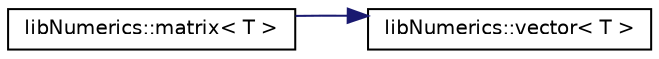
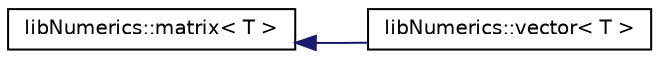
edge "libNumerics::matrix< T >" -> "libNumerics::vector< T >": reversed
